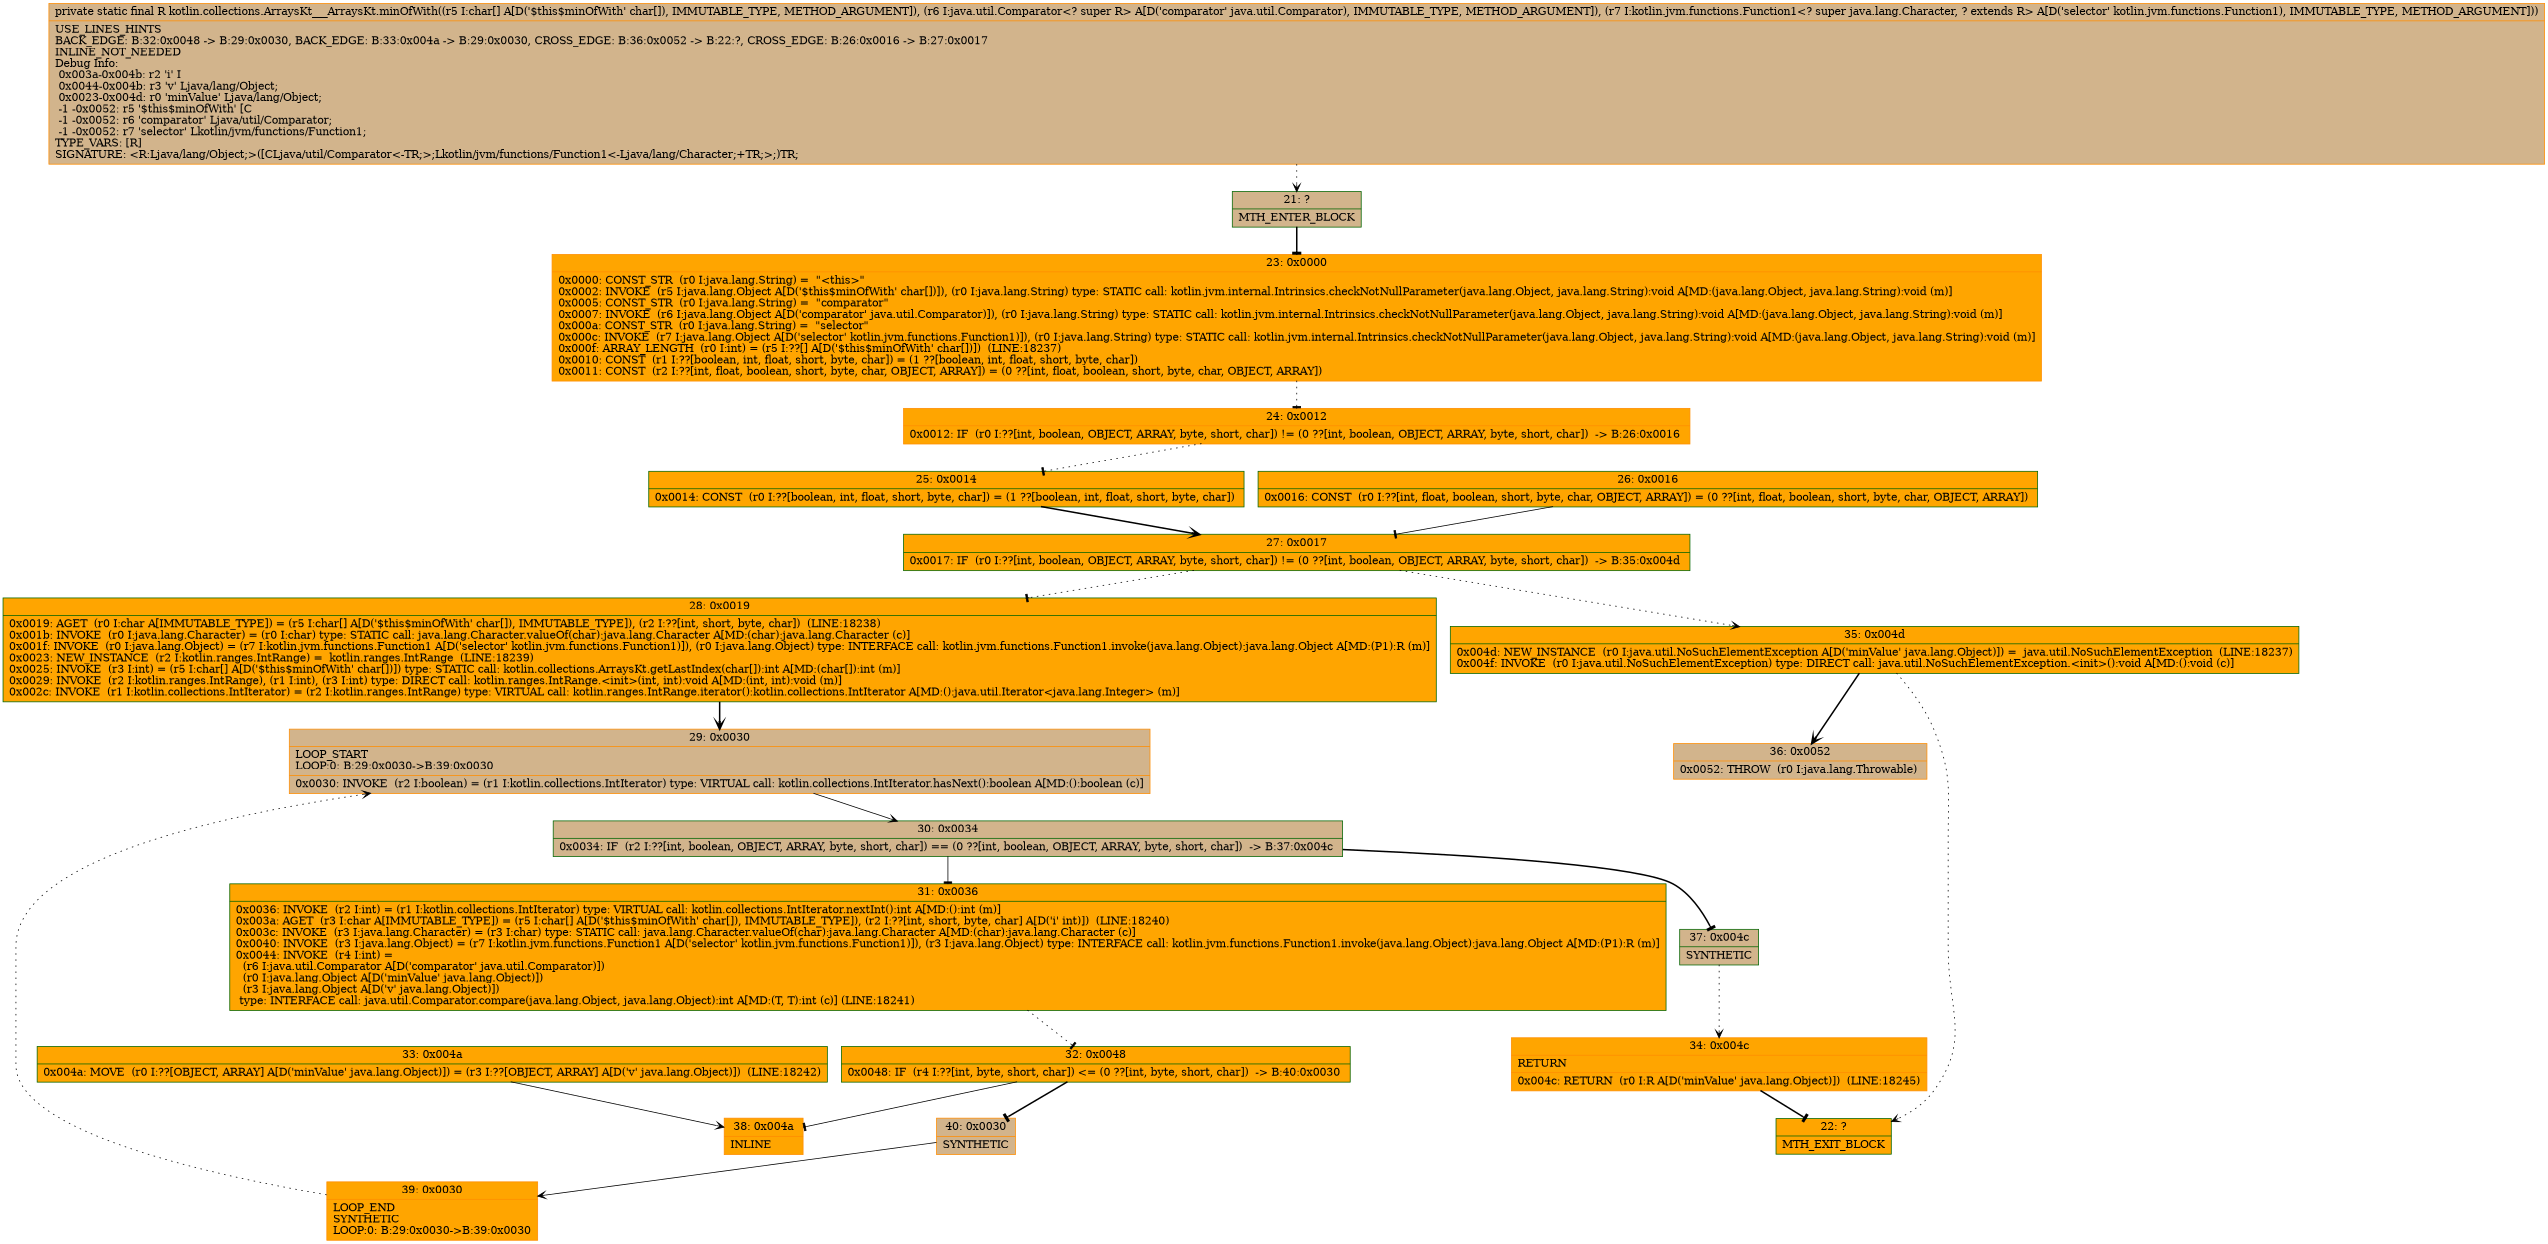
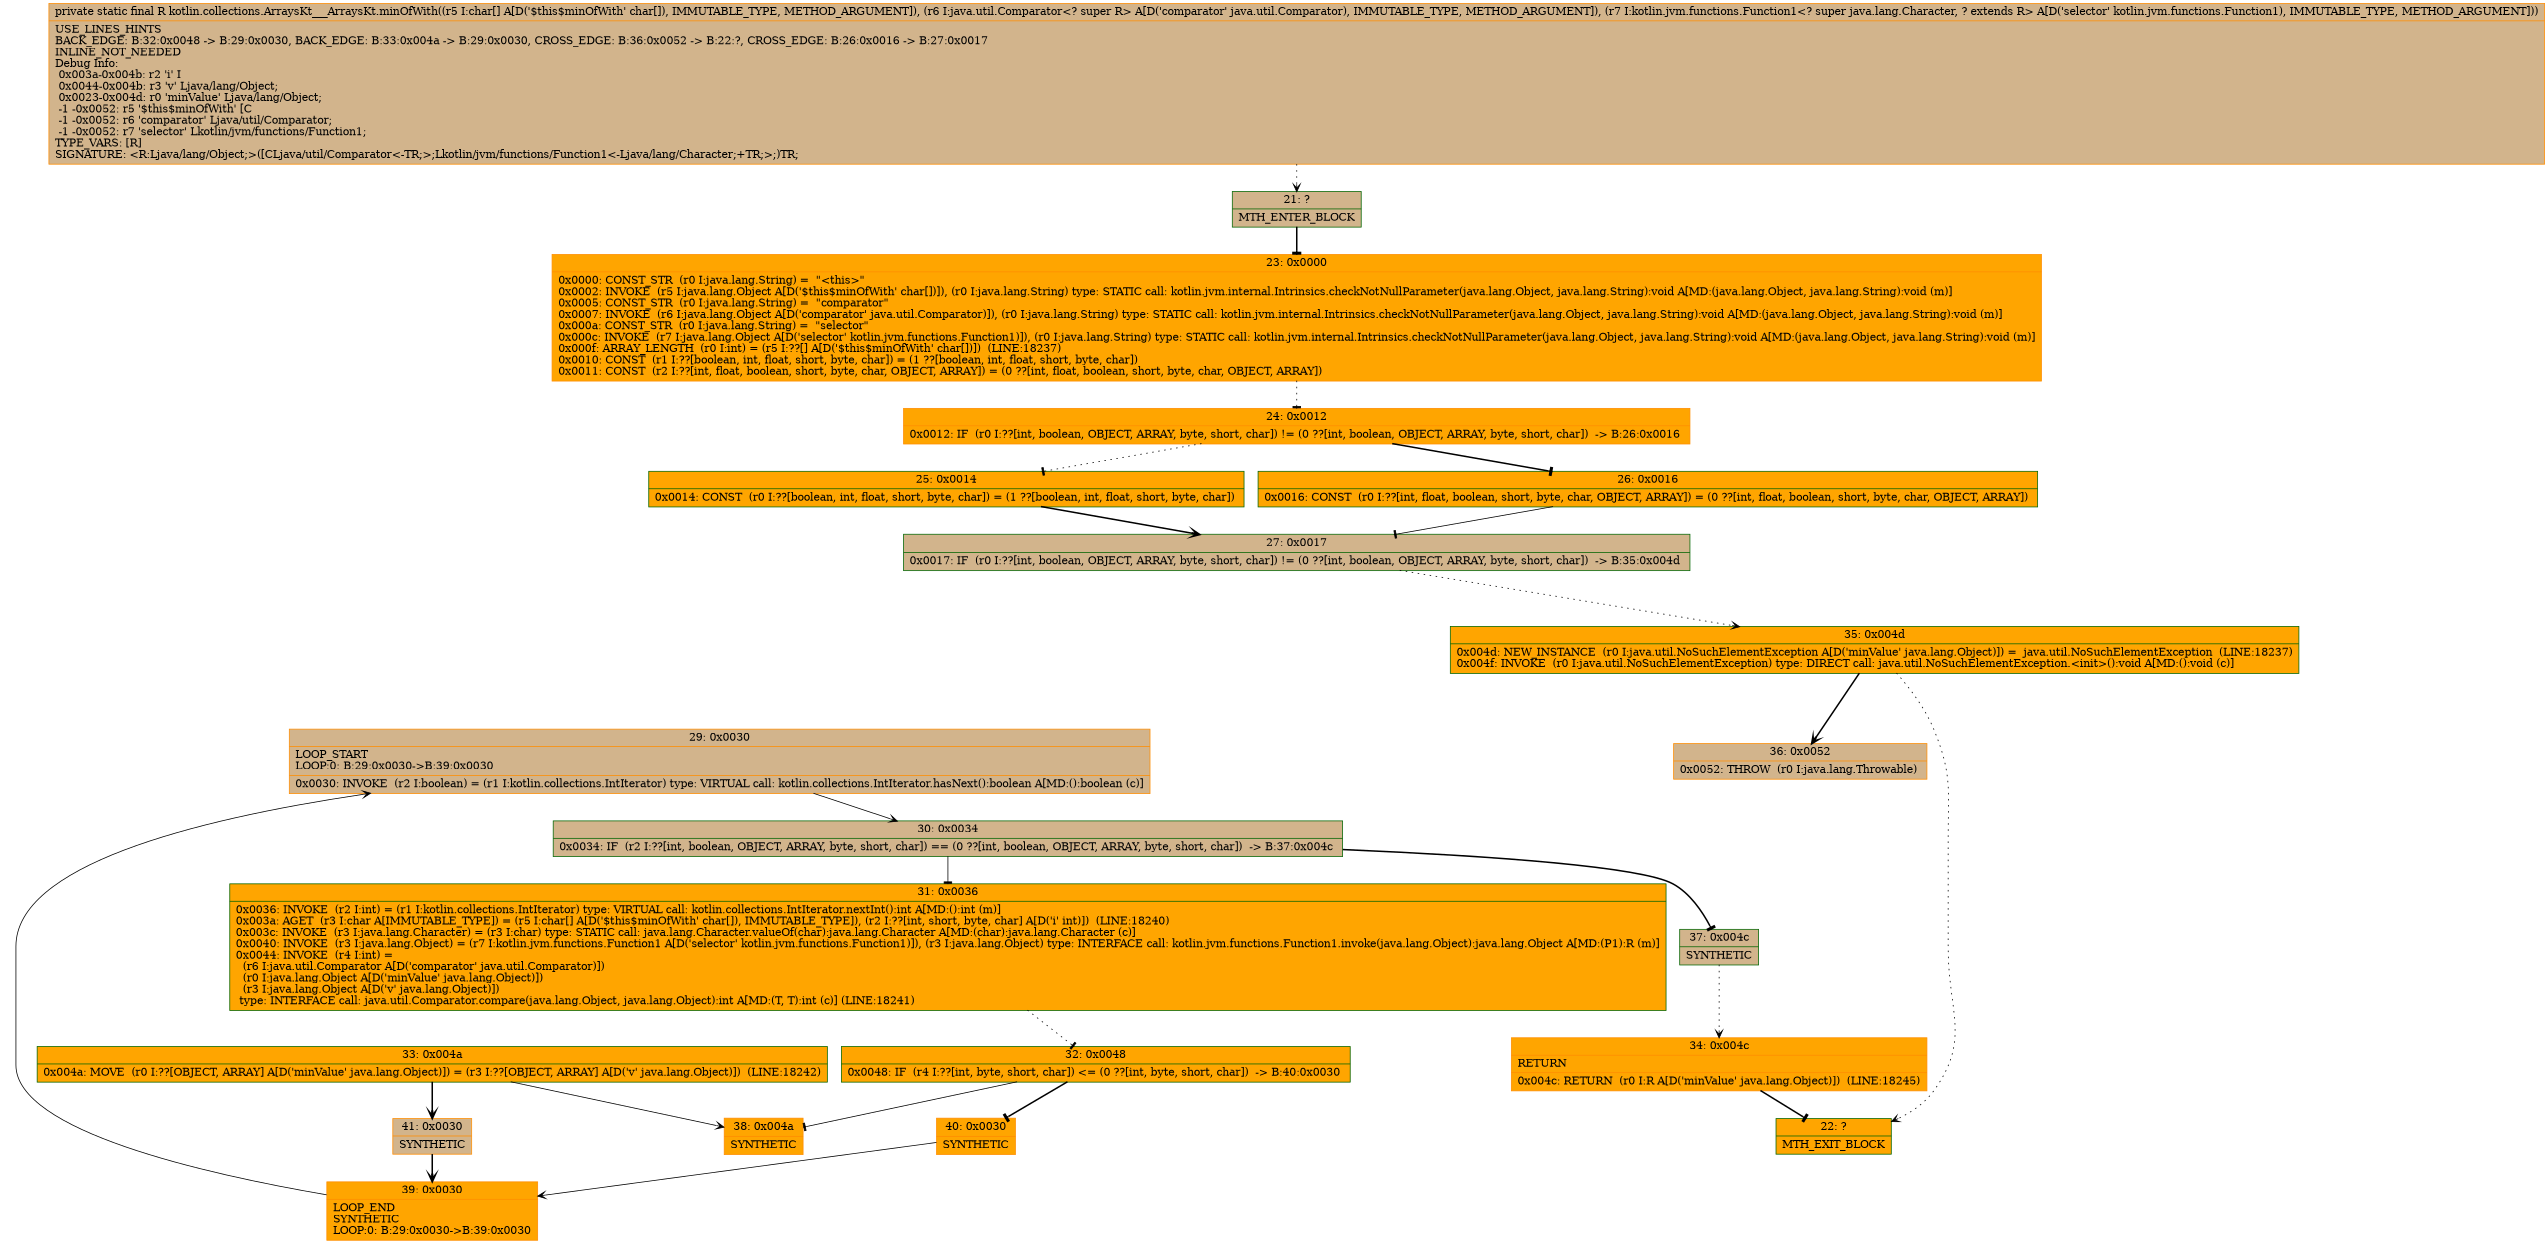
edge "24: 0x0012" -> "26: 0x0016": added
node "27: 0x0017": fillcolor orange -> tan
node "28: 0x0019": removed
edge "39: 0x0030" -> "29: 0x0030": style dotted -> solid
node "41: 0x0030": added
node "40: 0x0030": fillcolor tan -> orange
node "38: 0x004a": text "INLINE" -> "SYNTHETIC"
